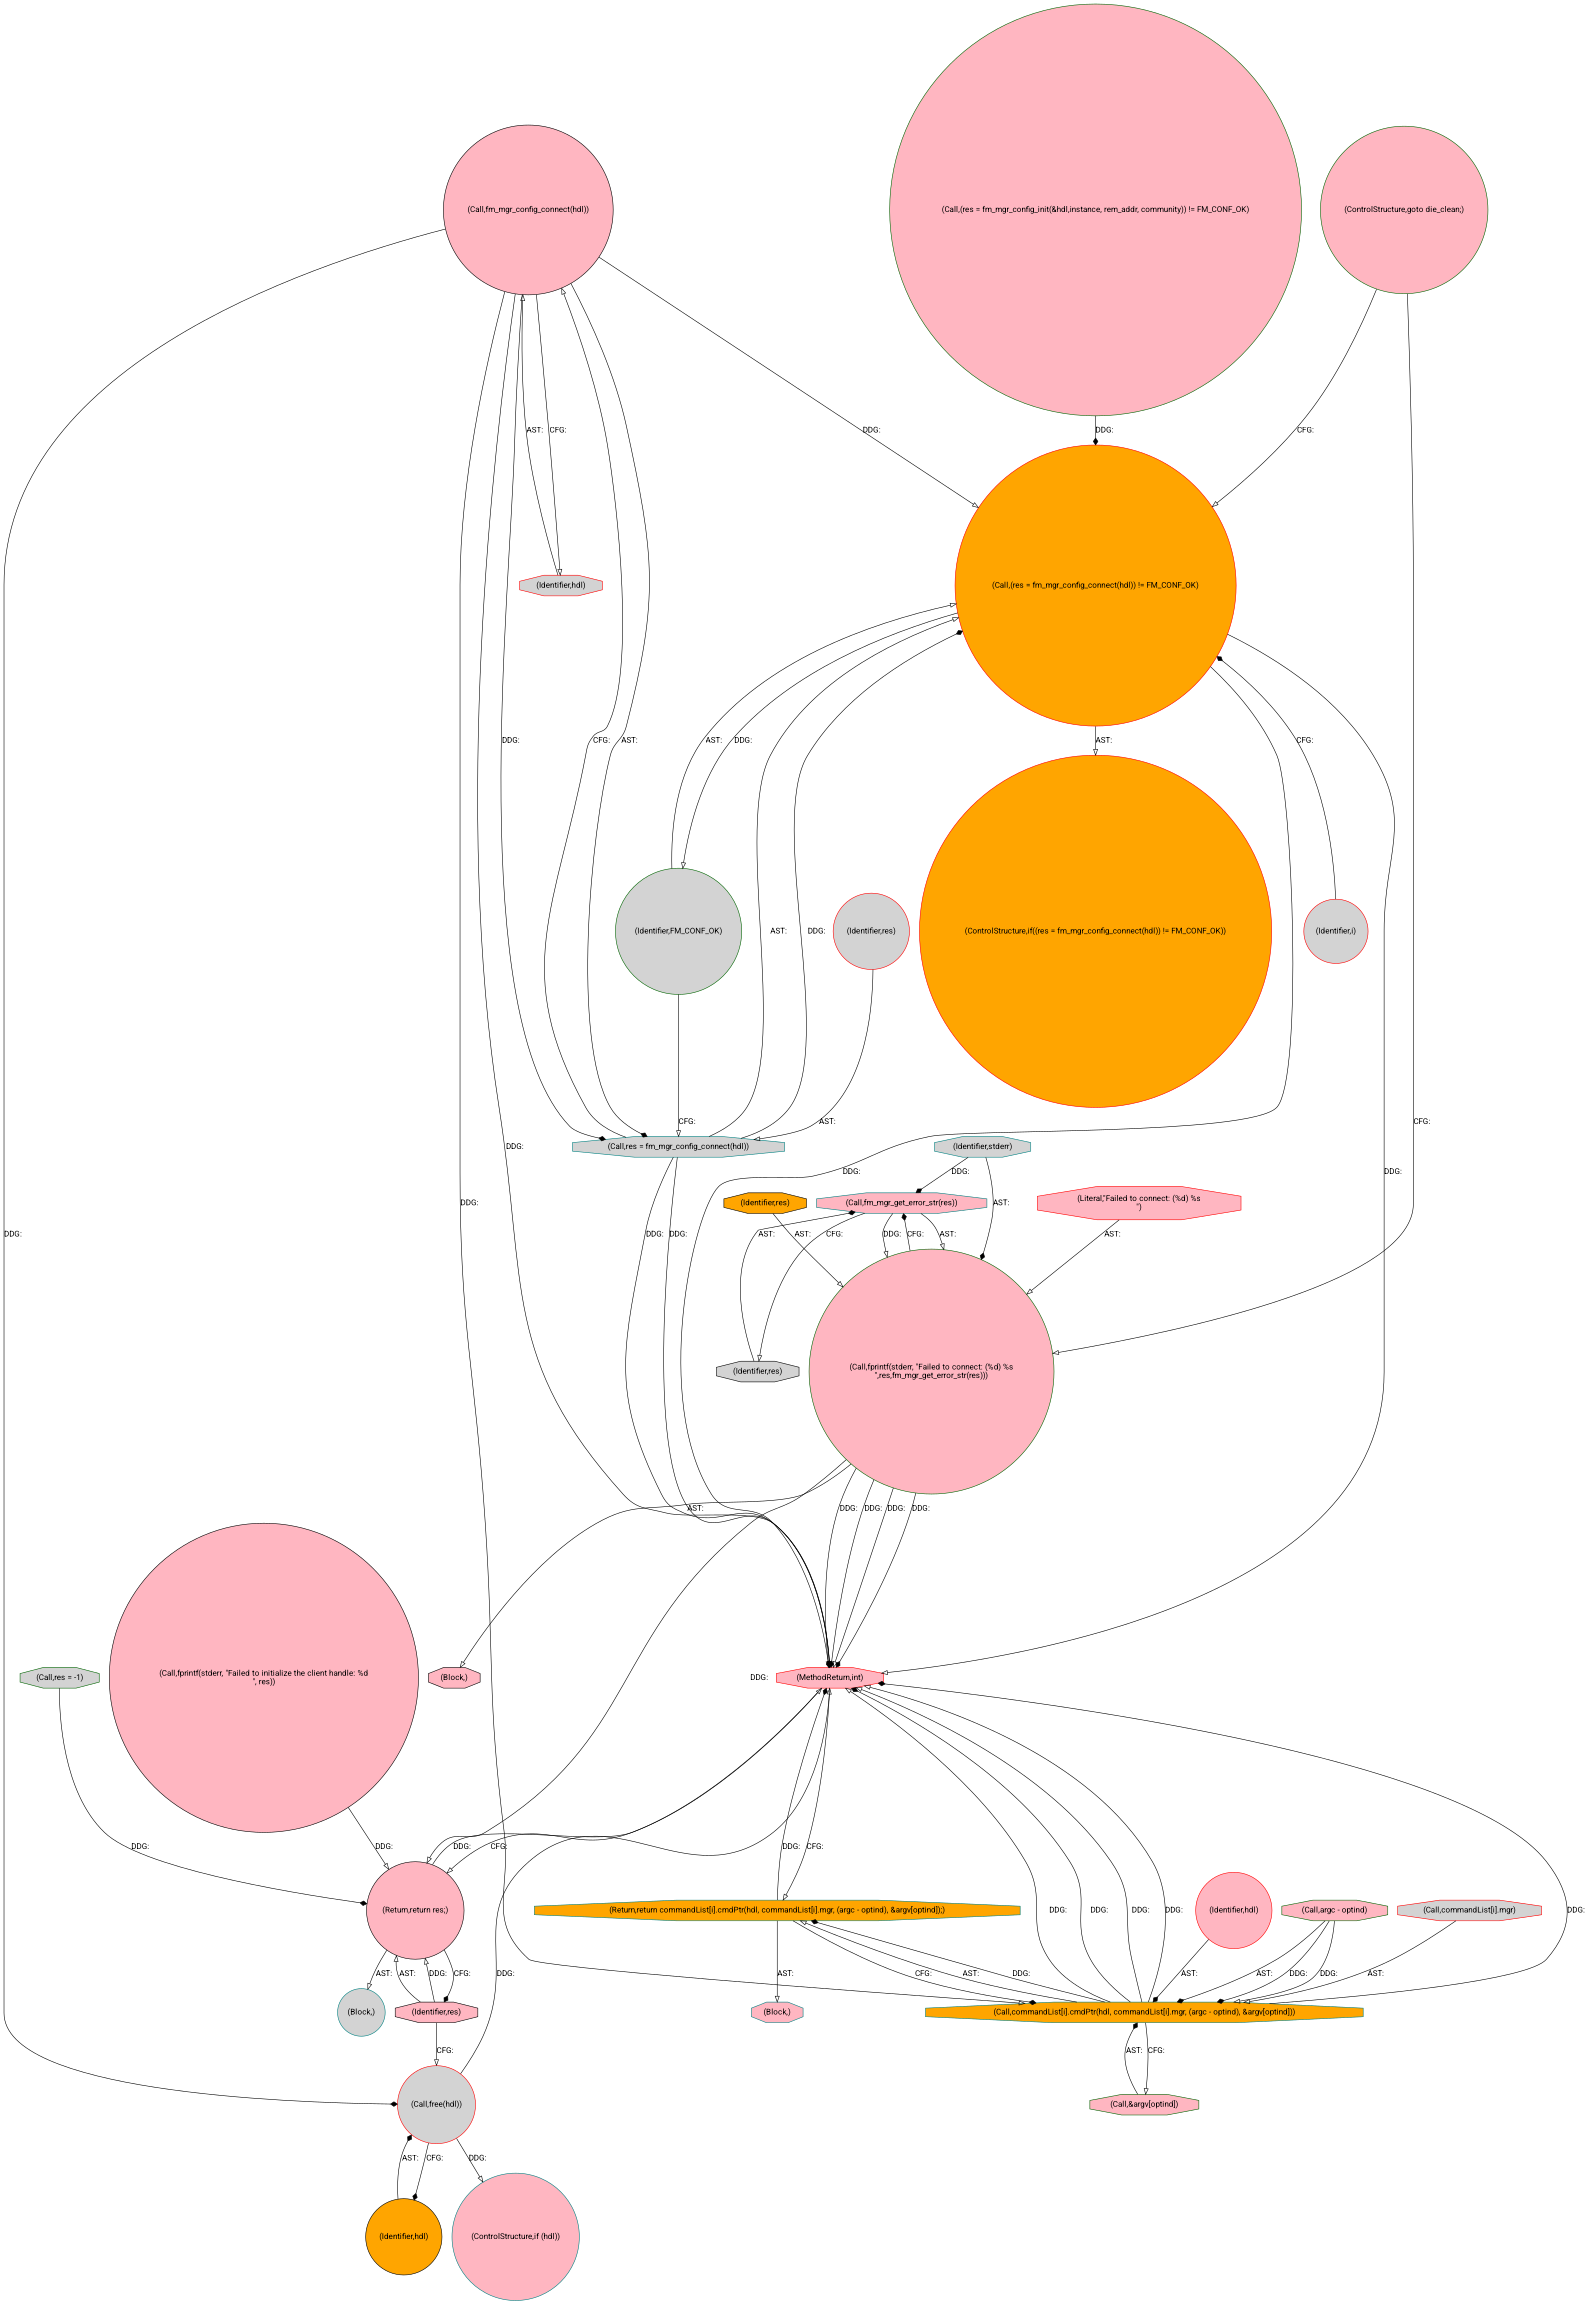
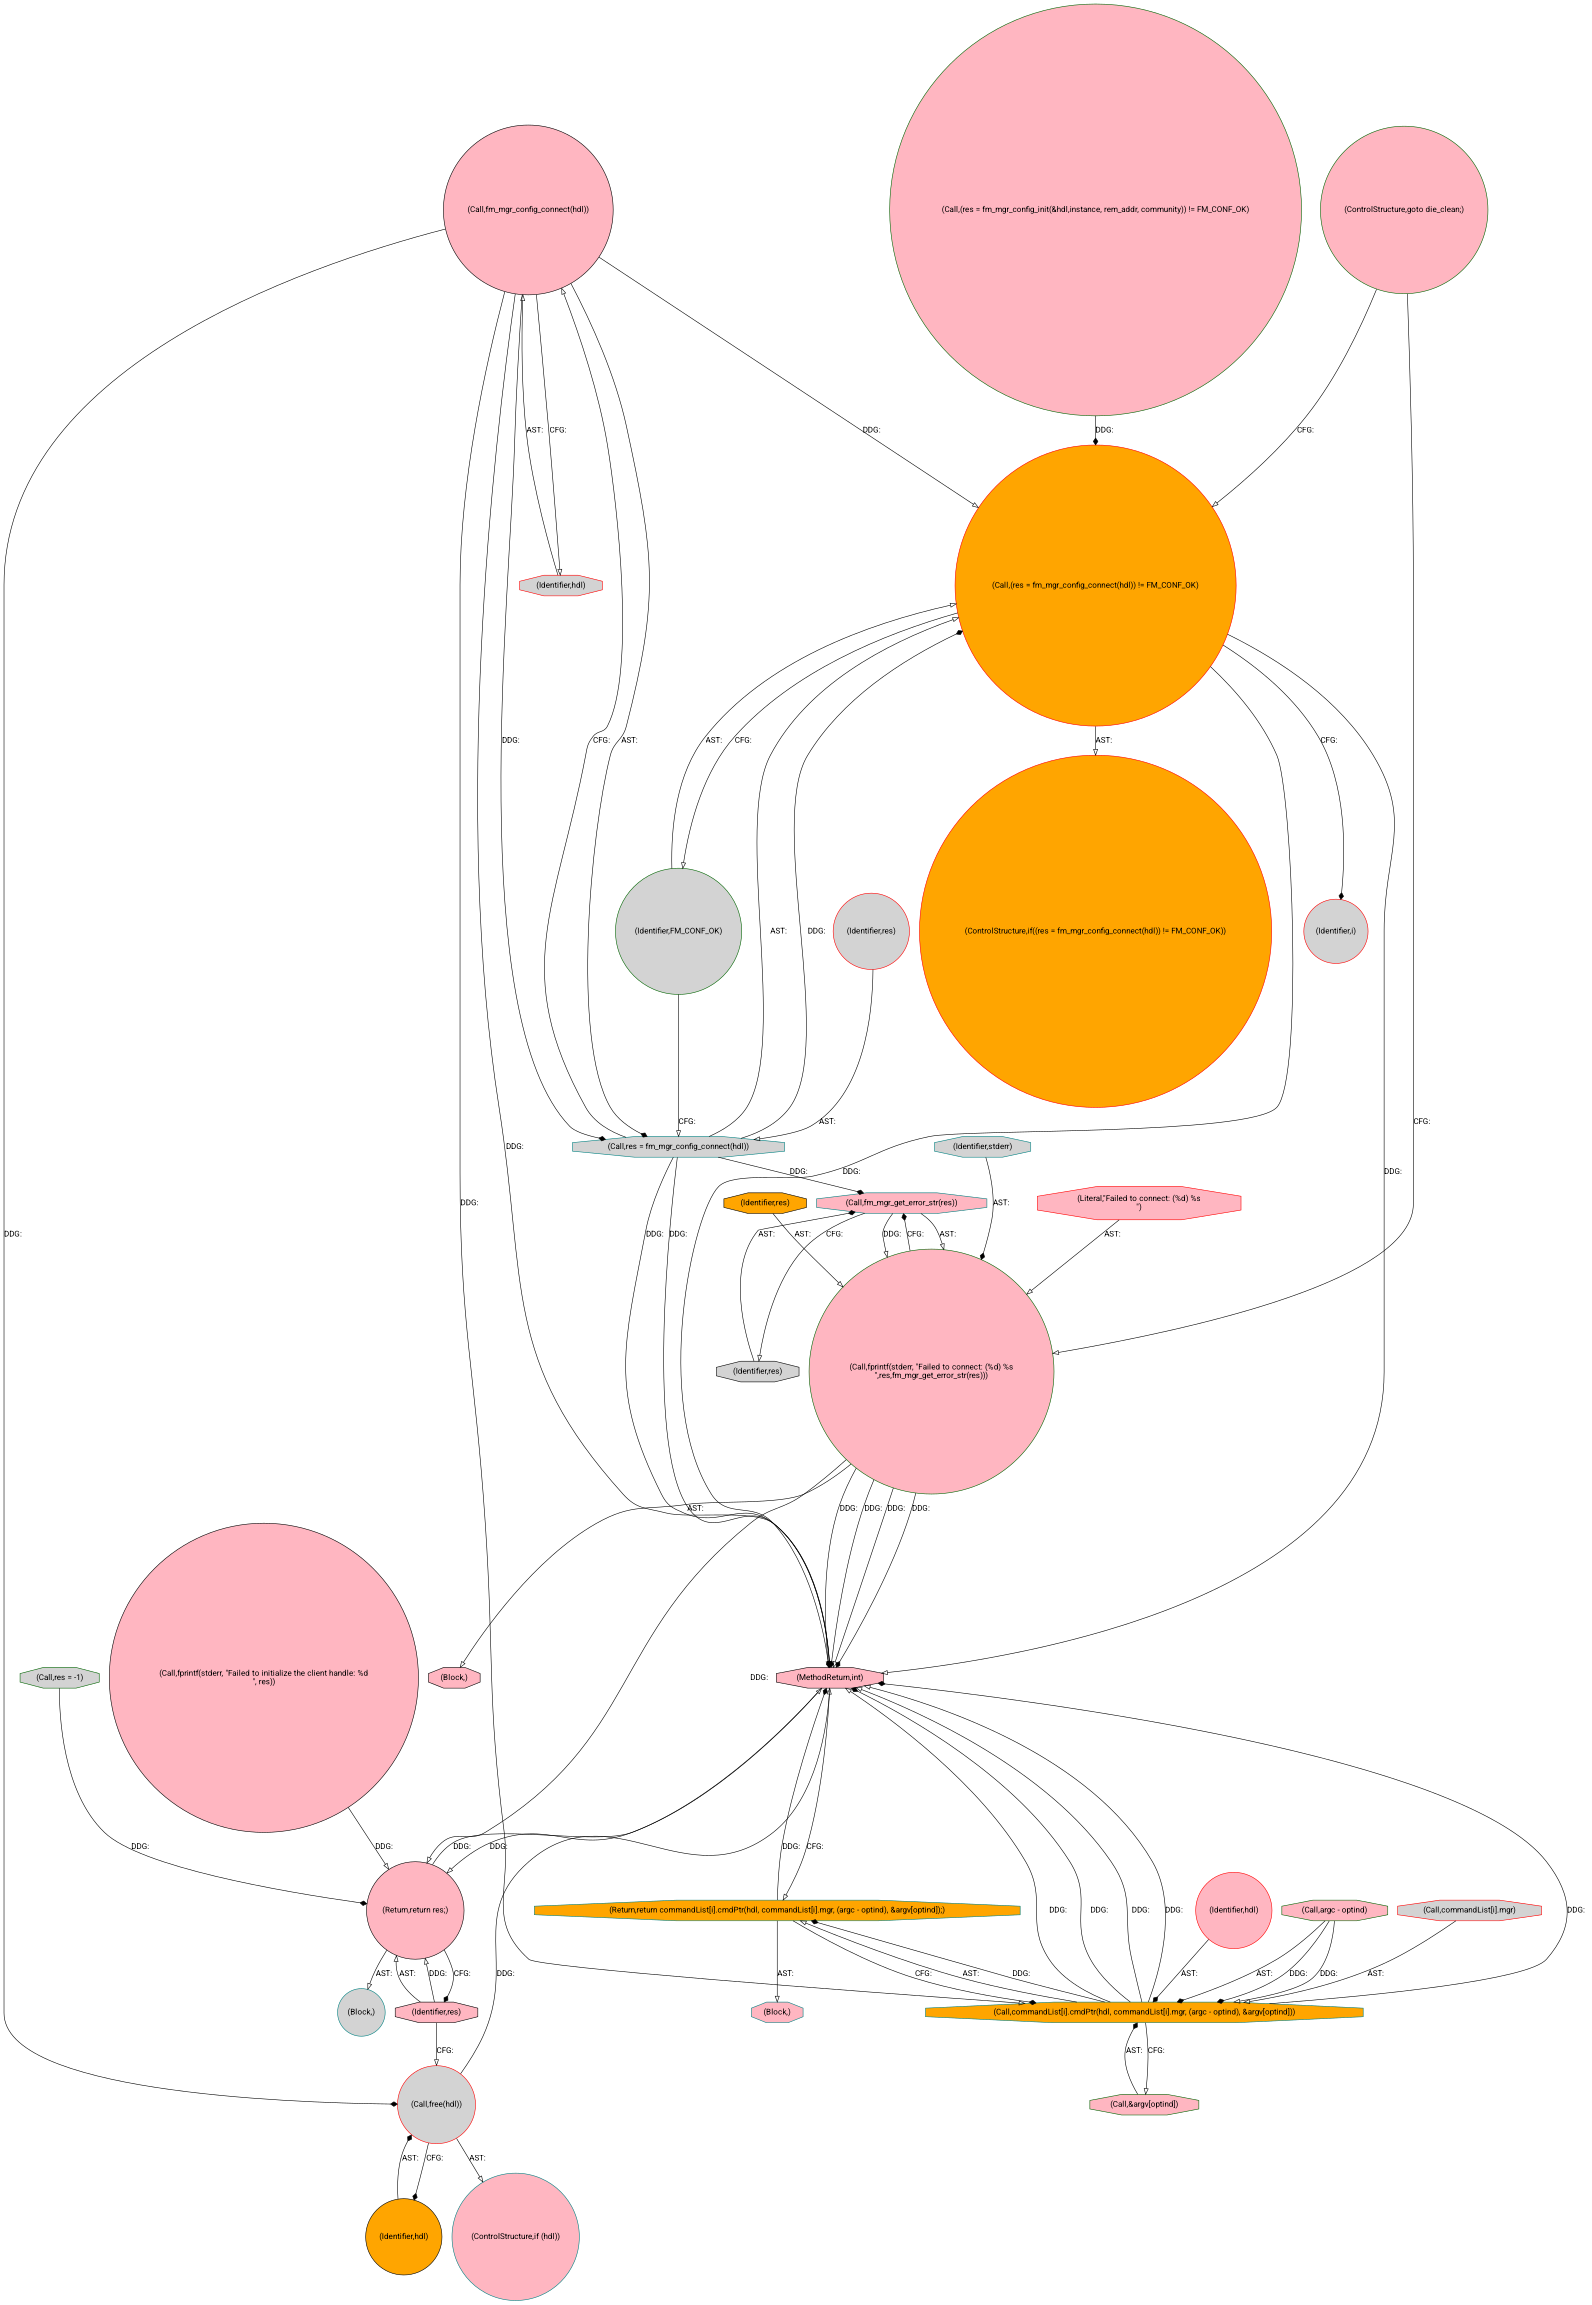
edge "(Call,(res = fm_mgr_config_connect(hdl)) != FM_CONF_OK)" -> "(Identifier,FM_CONF_OK)": label "DDG: " -> "CFG: "
edge "(Identifier,i)" -> "(Call,(res = fm_mgr_config_connect(hdl)) != FM_CONF_OK)": reversed
edge "(Identifier,stderr)" -> "(Call,fm_mgr_get_error_str(res))": now "(Call,res = fm_mgr_config_connect(hdl))" -> "(Call,fm_mgr_get_error_str(res))"
node "(MethodReturn,int)": color red -> black
edge "(MethodReturn,int)" -> "(Return,return res;)": label "CFG: " -> "DDG: "
edge "(Call,free(hdl))" -> "(ControlStructure,if (hdl))": label "DDG: " -> "AST: "
